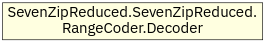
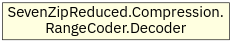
node "SevenZipReduced.SevenZipReduced. RangeCoder.Decoder": label "SevenZipReduced.SevenZipReduced. RangeCoder.Decoder" -> "SevenZipReduced.Compression. RangeCoder.Decoder"
